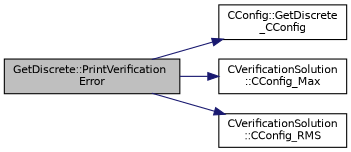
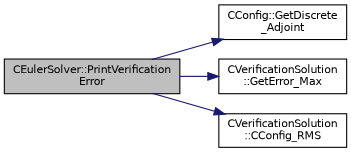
node "CConfig::GetDiscrete _CConfig": label "CConfig::GetDiscrete _CConfig" -> "CConfig::GetDiscrete _Adjoint"
node "GetDiscrete::PrintVerification Error": label "GetDiscrete::PrintVerification Error" -> "CEulerSolver::PrintVerification Error"
node "CVerificationSolution ::CConfig_Max": label "CVerificationSolution ::CConfig_Max" -> "CVerificationSolution ::GetError_Max"
